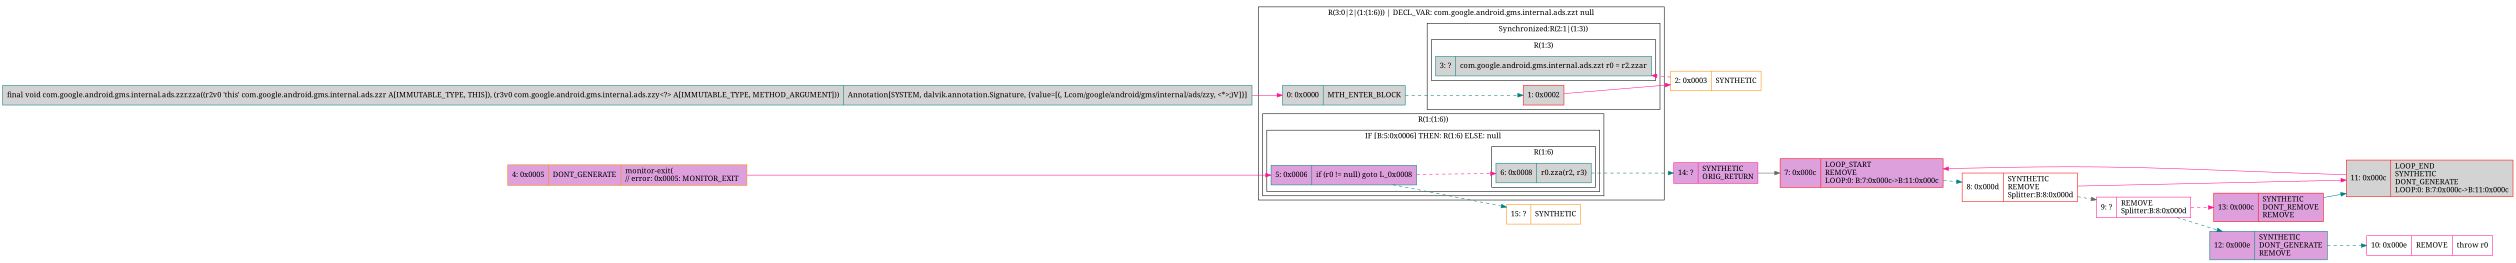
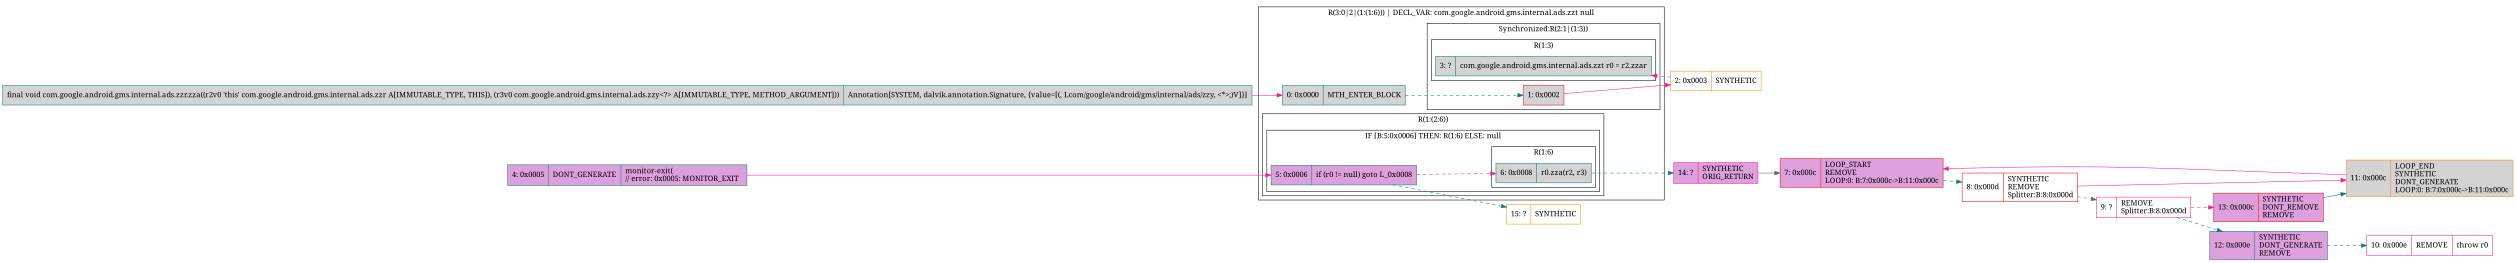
cluster "R(1:(1:6))": label "R(1:(1:6))" -> "R(1:(2:6))"
node "4: 0x0005": color darkorange -> teal
node "11: 0x000c": color red -> darkorange
